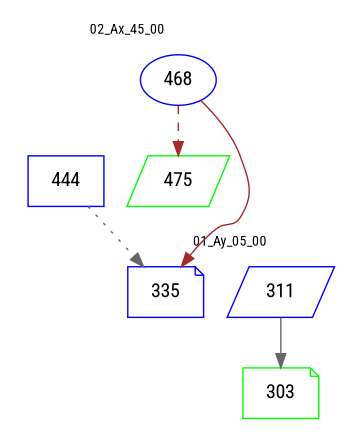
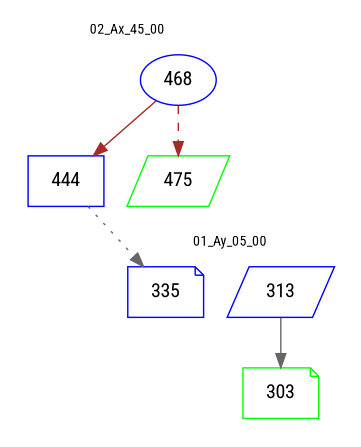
edge "468" -> "335": now "468" -> "444"
node "311": label "311" -> "313"
